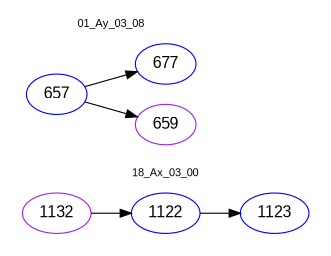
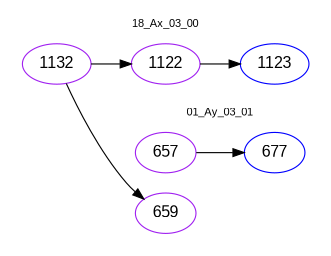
cluster "01_Ay_03_08": label "01_Ay_03_08" -> "01_Ay_03_01"
node "657": color blue -> purple
edge "657" -> "659": now "1132" -> "659"
node "1122": color blue -> purple
